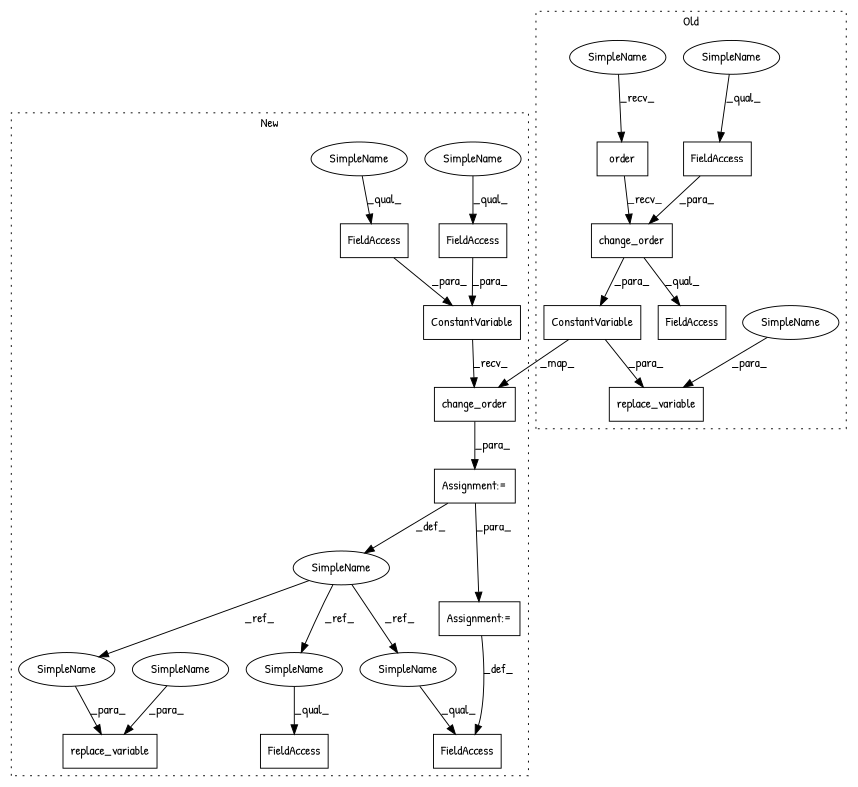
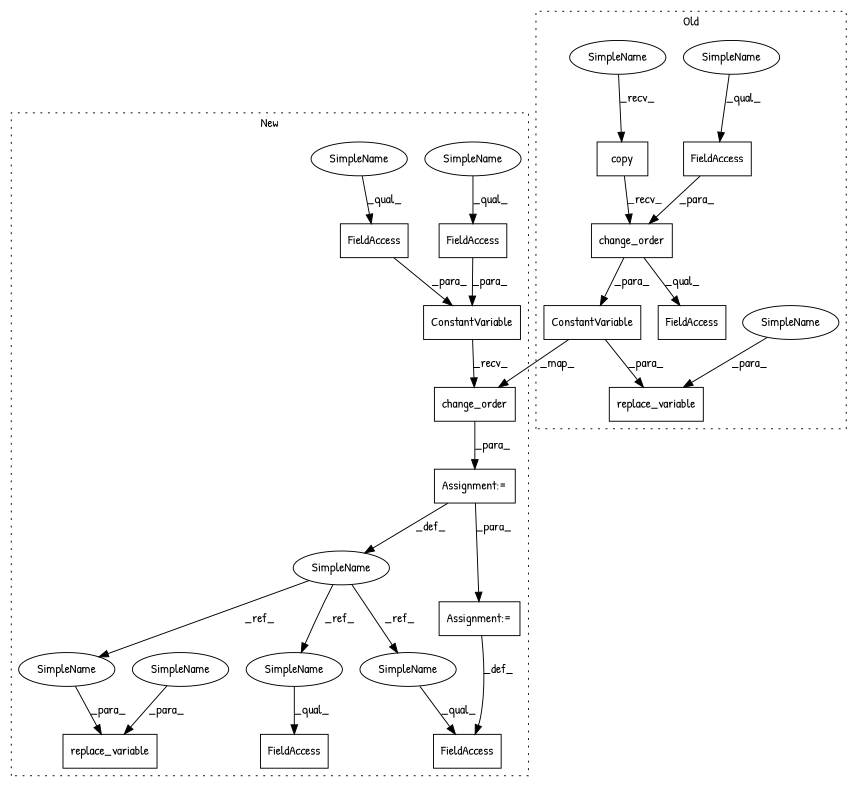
node "order": label "order" -> "copy"
